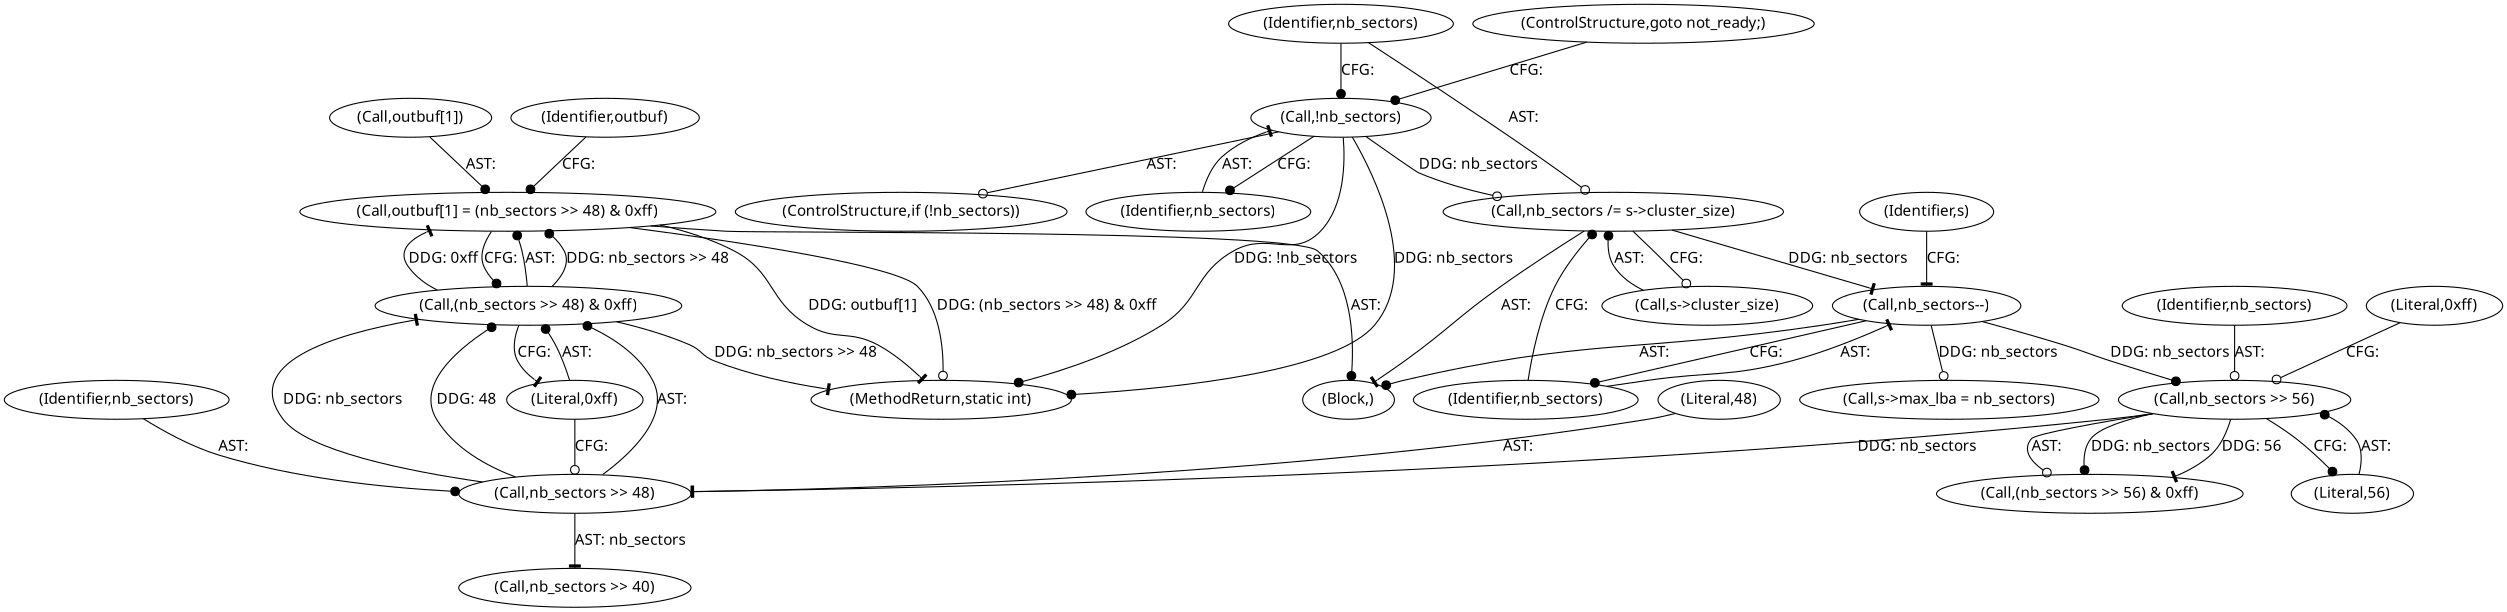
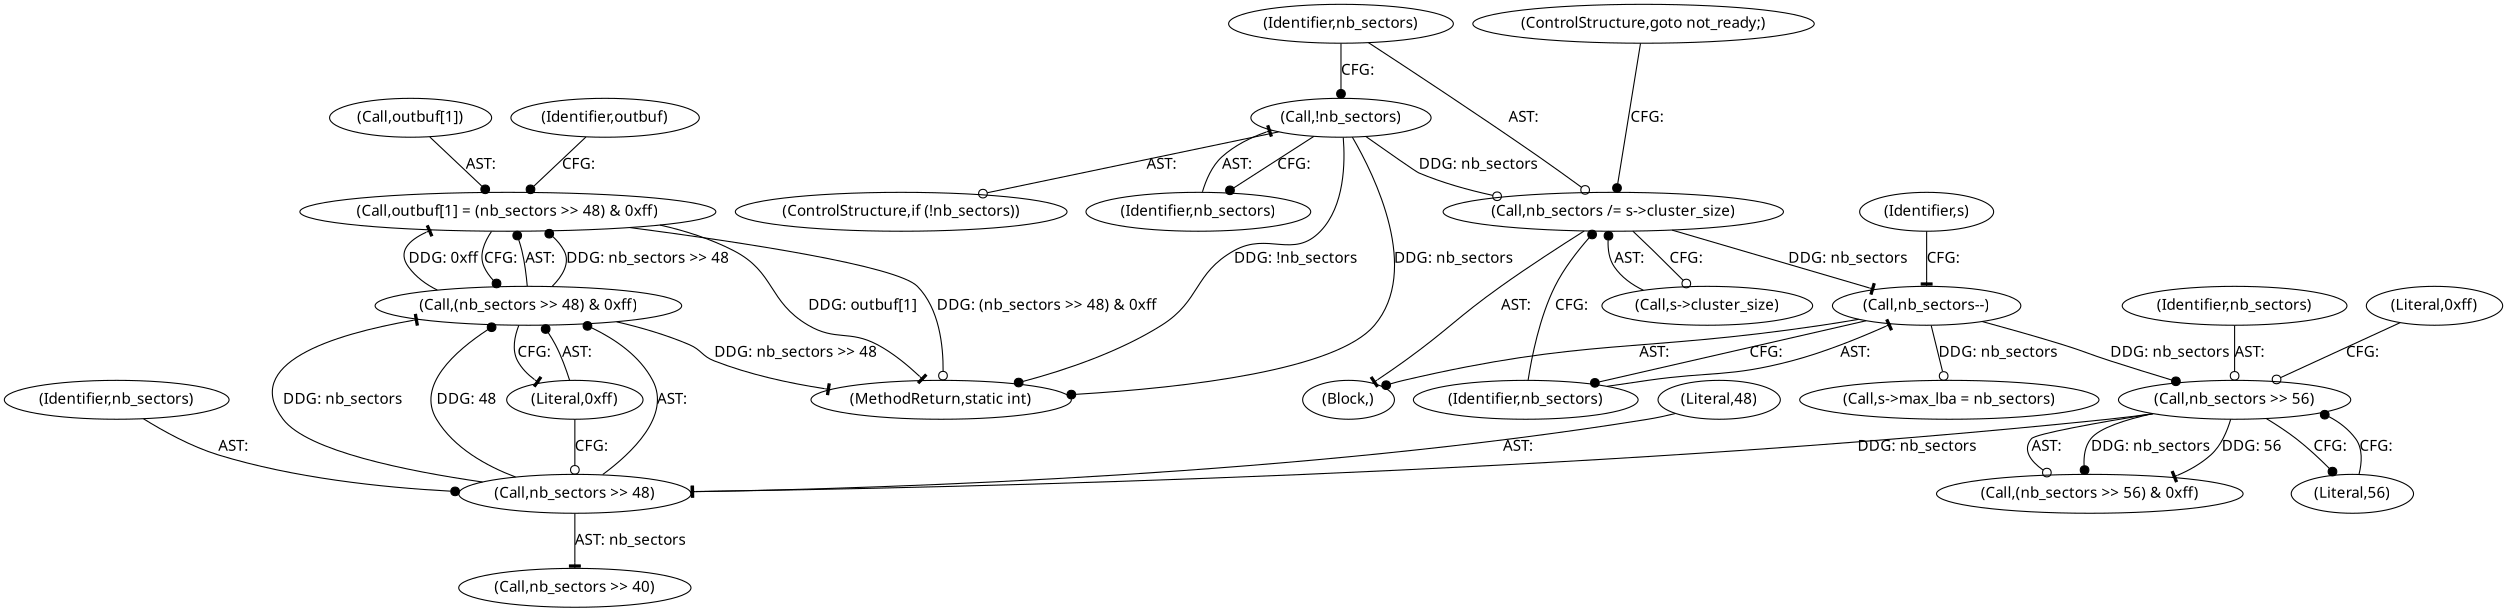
edge "(ControlStructure,goto not_ready;)" -> "(Call,!nb_sectors)": now "(ControlStructure,goto not_ready;)" -> "(Call,nb_sectors /= s->cluster_size)"
edge "(Call,outbuf[1] = (nb_sectors >> 48) & 0xff)" -> "(Block,)": removed, label "AST:"
edge "(Literal,56)" -> "(Call,nb_sectors >> 56)": label "AST: " -> "CFG: "
